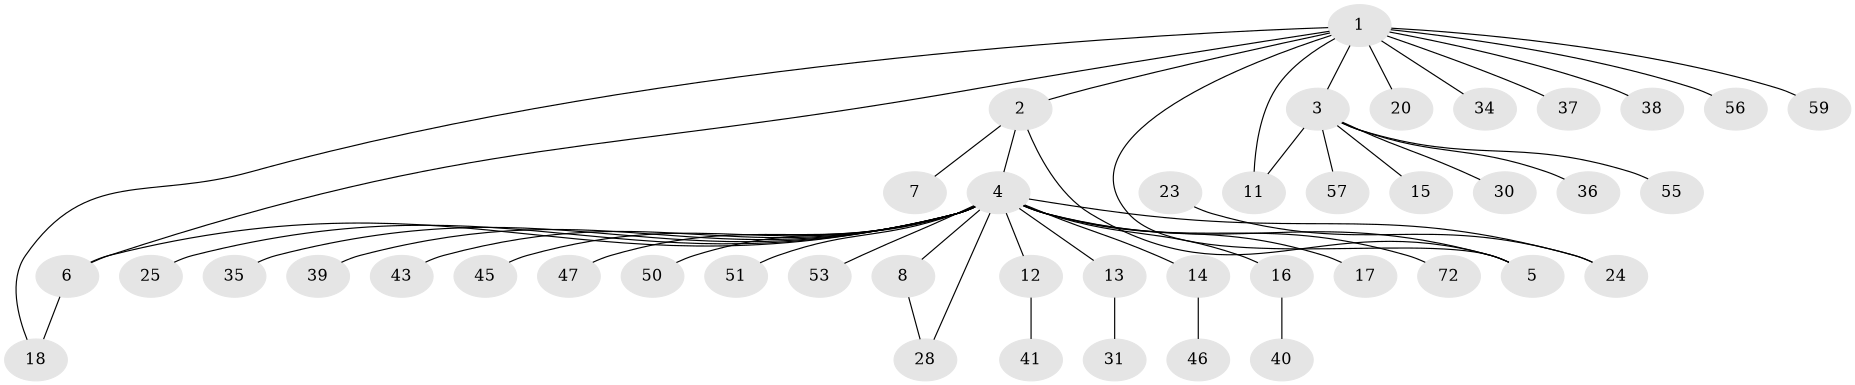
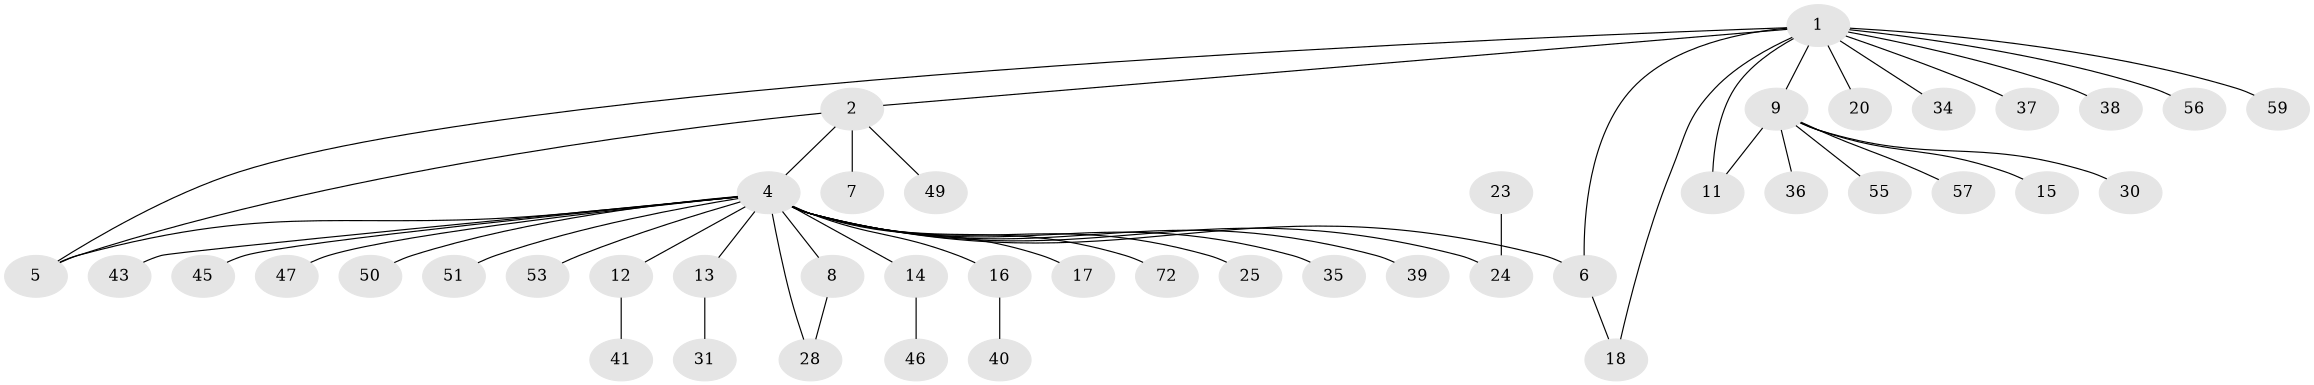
node "3": label "3" -> "9"
node "49": added
